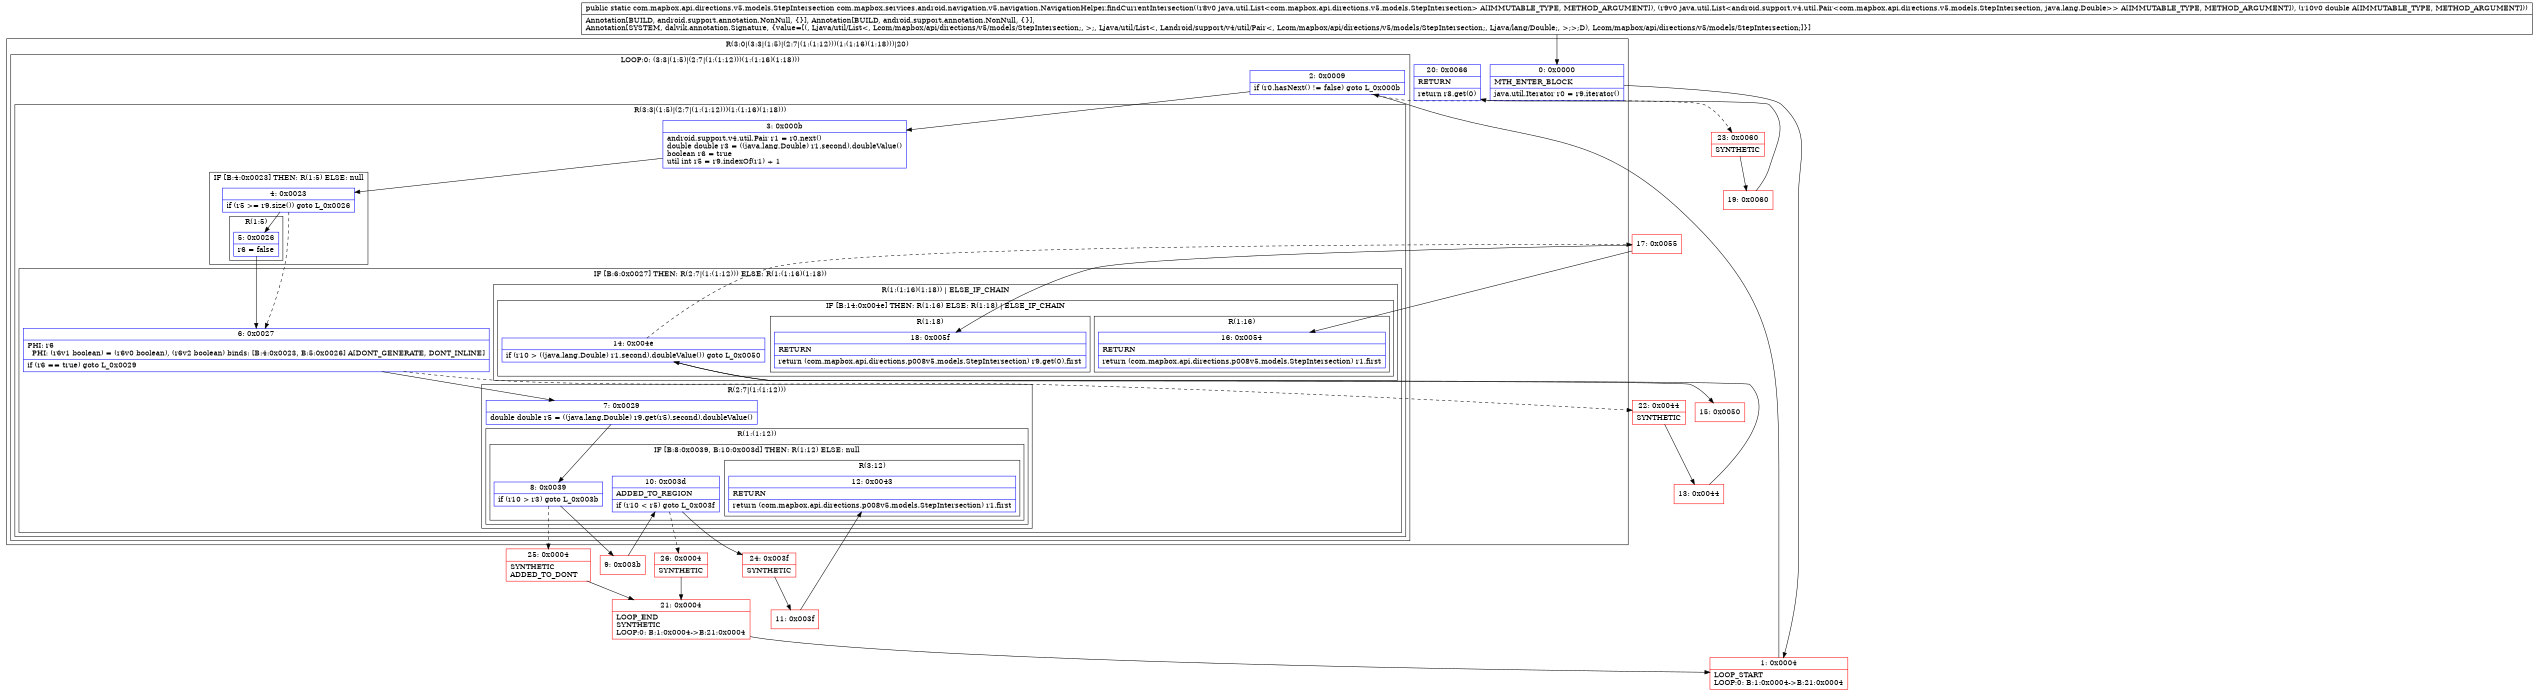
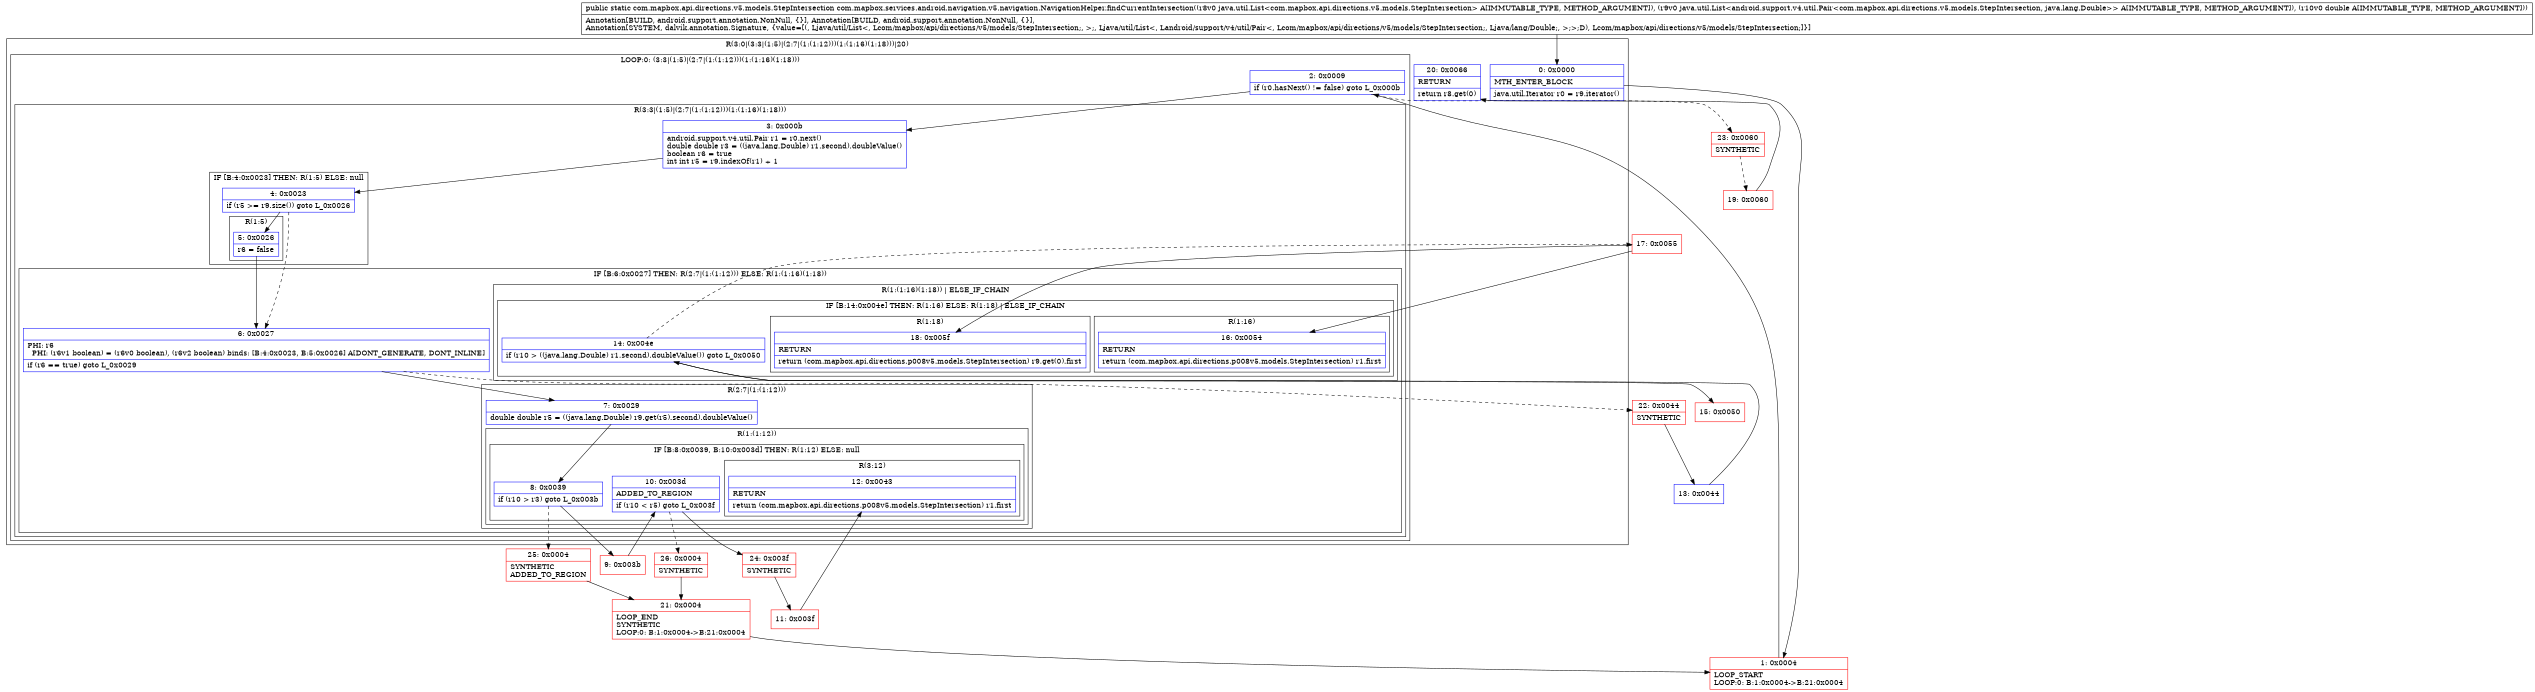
node "3: 0x000b": text "util int r5 = r9.indexOf(r1) + 1" -> "int int r5 = r9.indexOf(r1) + 1"
edge "23: 0x0060" -> "19: 0x0060": style solid -> dashed
node "13: 0x0044": color red -> blue
node "25: 0x0004": text "ADDED_TO_DONT" -> "ADDED_TO_REGION"
